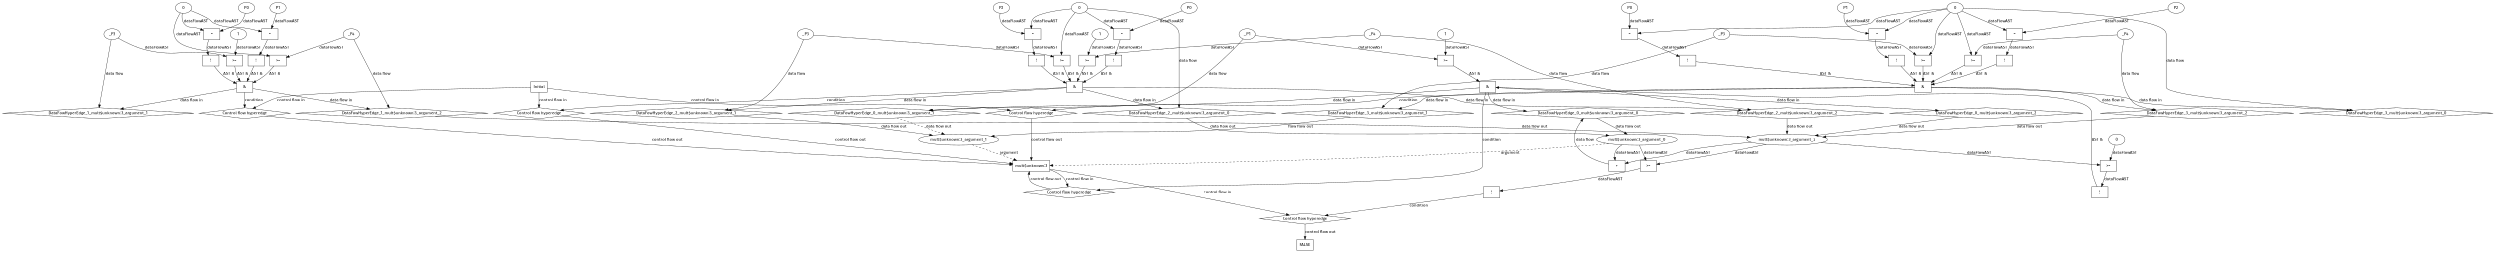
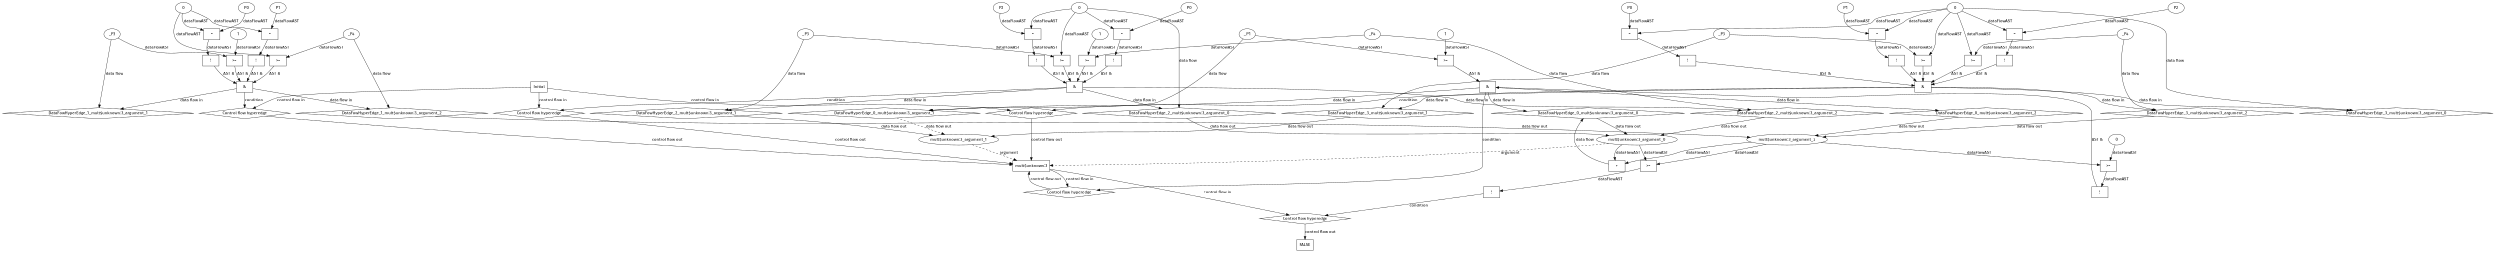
edge "DataFowHyperEdge_2_mult$unknown:3_argument_2" -> "mult$unknown:3_argument_2": now "DataFowHyperEdge_2_mult$unknown:3_argument_2" -> "mult$unknown:3_argument_0"
edge "DataFowHyperEdge_3_mult$unknown:3_argument_1" -> "mult$unknown:3_argument_1": label "flow flow out" -> "data flow out"
